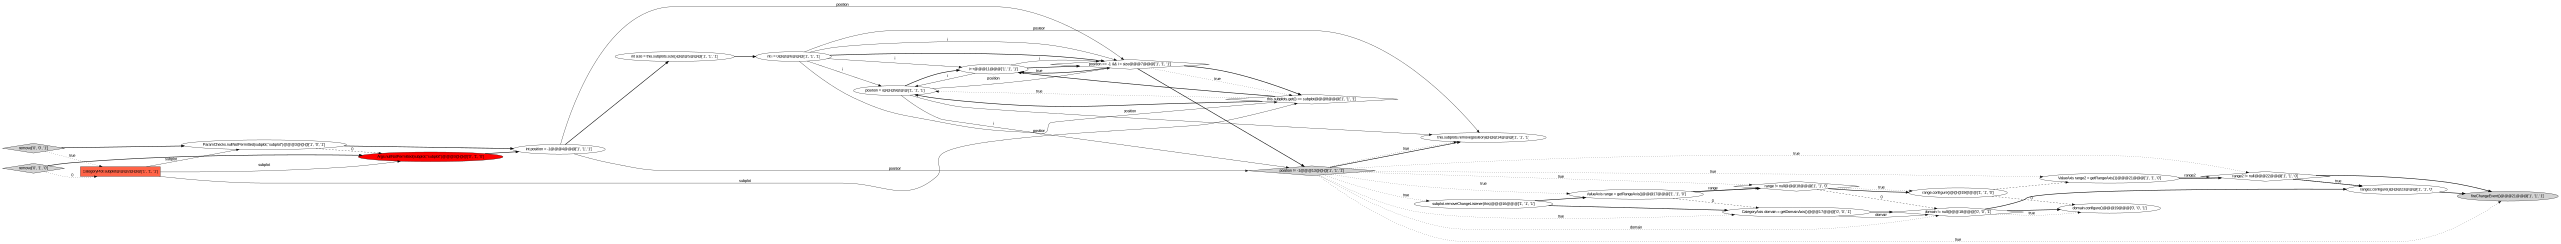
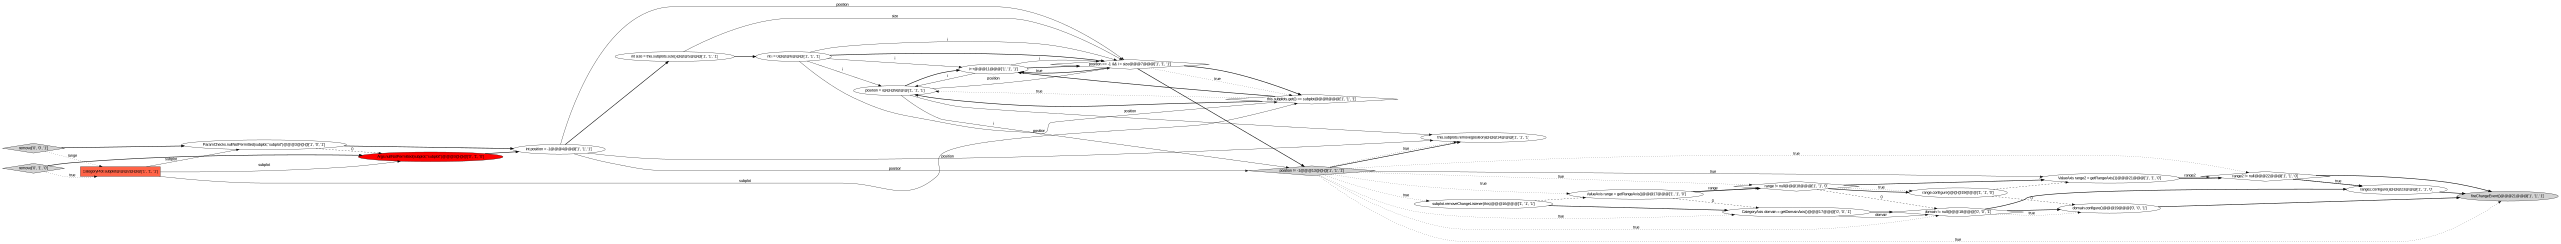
edge "int size = this.subplots.size()@@@5@@@['1', '1', '1']" -> "position == -1 && i < size@@@7@@@['1', '1', '1']": added, label "size"
edge "int i = 0@@@6@@@['1', '1', '1']" -> "this.subplots.remove(position)@@@14@@@['1', '1', '1']": now "int position = -1@@@4@@@['1', '1', '1']" -> "this.subplots.remove(position)@@@14@@@['1', '1', '1']"
edge "remove['0', '0', '1']" -> "CategoryPlot subplot@@@2@@@['1', '1', '1']": label "true" -> "range"
edge "position != -1@@@13@@@['1', '1', '1']" -> "ValueAxis range2 = getRangeAxis(1)@@@21@@@['1', '1', '0']": style dotted -> solid
edge "remove['0', '1', '0']" -> "CategoryPlot subplot@@@2@@@['1', '1', '1']": label "0" -> "true"
edge "range != null@@@18@@@['1', '1', '0']" -> "ValueAxis range2 = getRangeAxis(1)@@@21@@@['1', '1', '0']": added
edge "subplot.removeChangeListener(this)@@@16@@@['1', '1', '1']" -> "ValueAxis range = getRangeAxis()@@@17@@@['1', '1', '0']": style bold -> dashed
edge "domain.configure()@@@19@@@['0', '0', '1']" -> "fireChangeEvent()@@@21@@@['1', '1', '1']": added
edge "position != -1@@@13@@@['1', '1', '1']" -> "domain != null@@@18@@@['0', '0', '1']": label "domain" -> "true"
